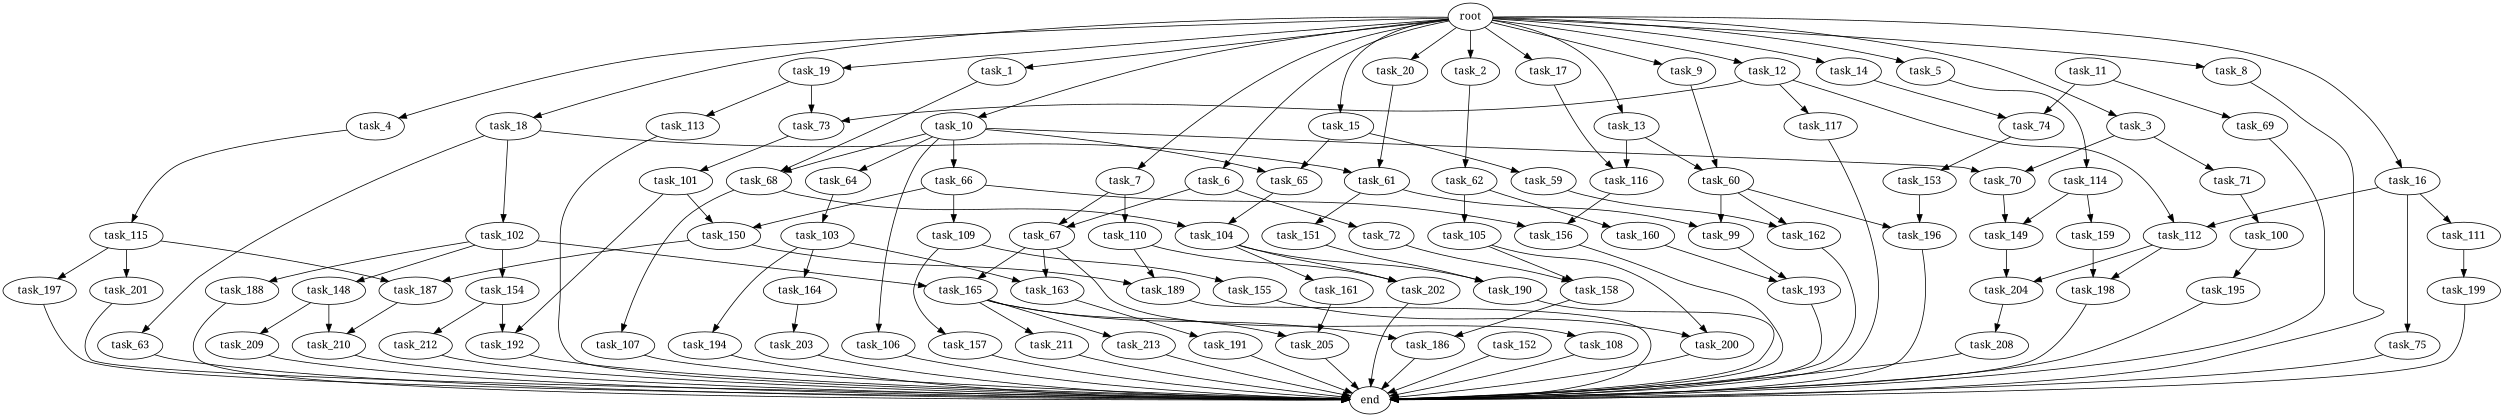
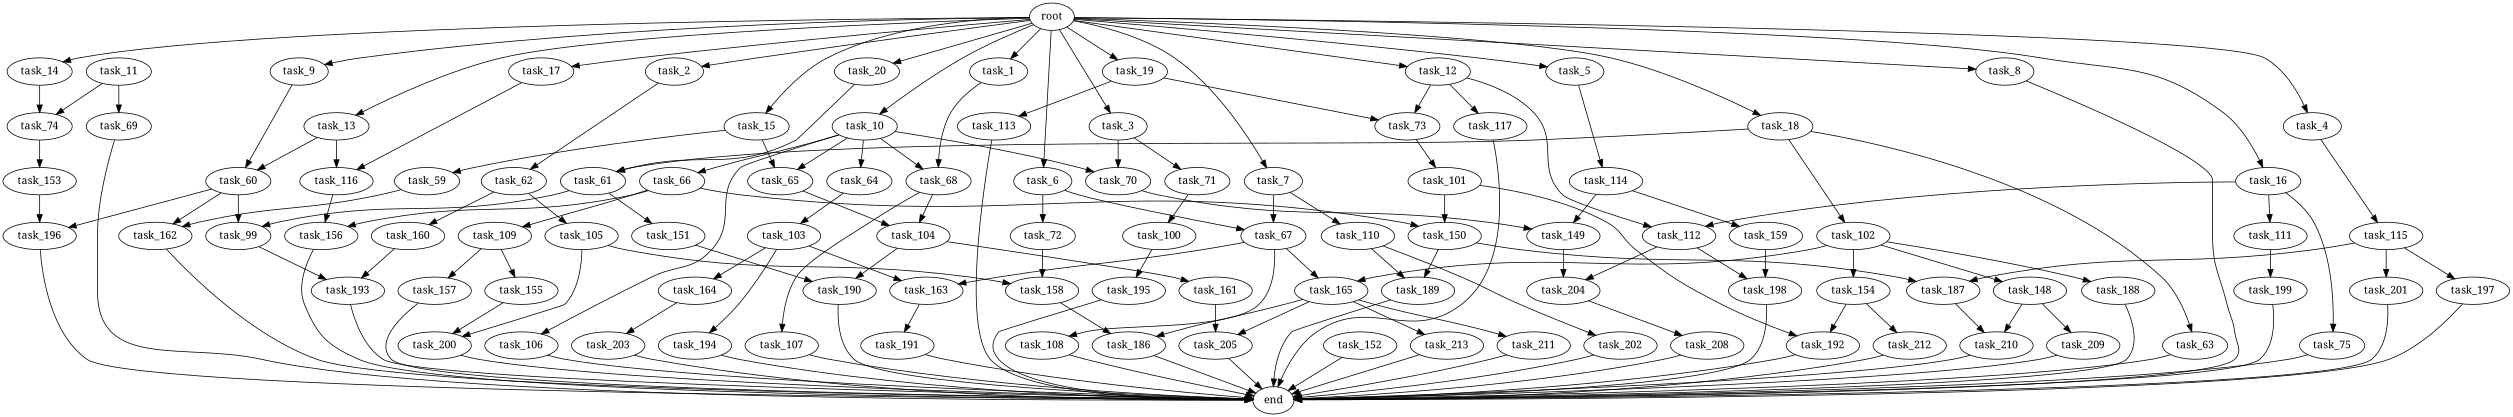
edge "task_104" -> "task_202": removed
